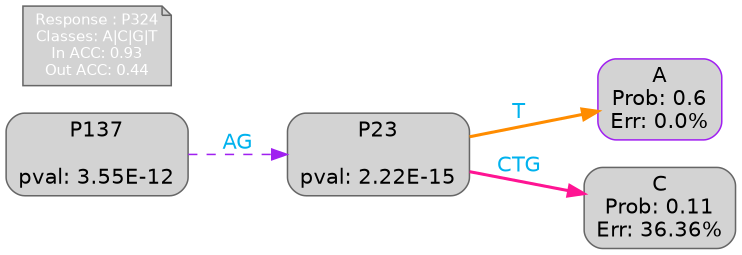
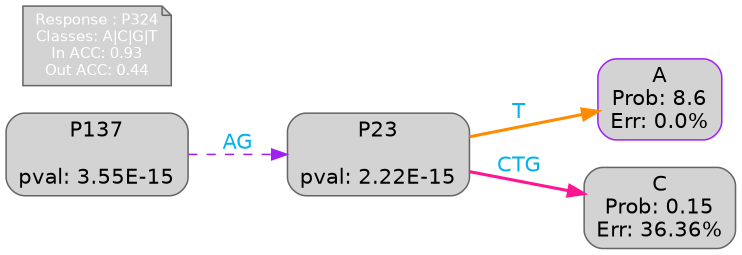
node "A Prob: 0.6 Err: 0.0%": label "A Prob: 0.6 Err: 0.0%" -> "A Prob: 8.6 Err: 0.0%"
node "P137 pval: 3.55E-12": label "P137 pval: 3.55E-12" -> "P137 pval: 3.55E-15"
node "C Prob: 0.11 Err: 36.36%": label "C Prob: 0.11 Err: 36.36%" -> "C Prob: 0.15 Err: 36.36%"
